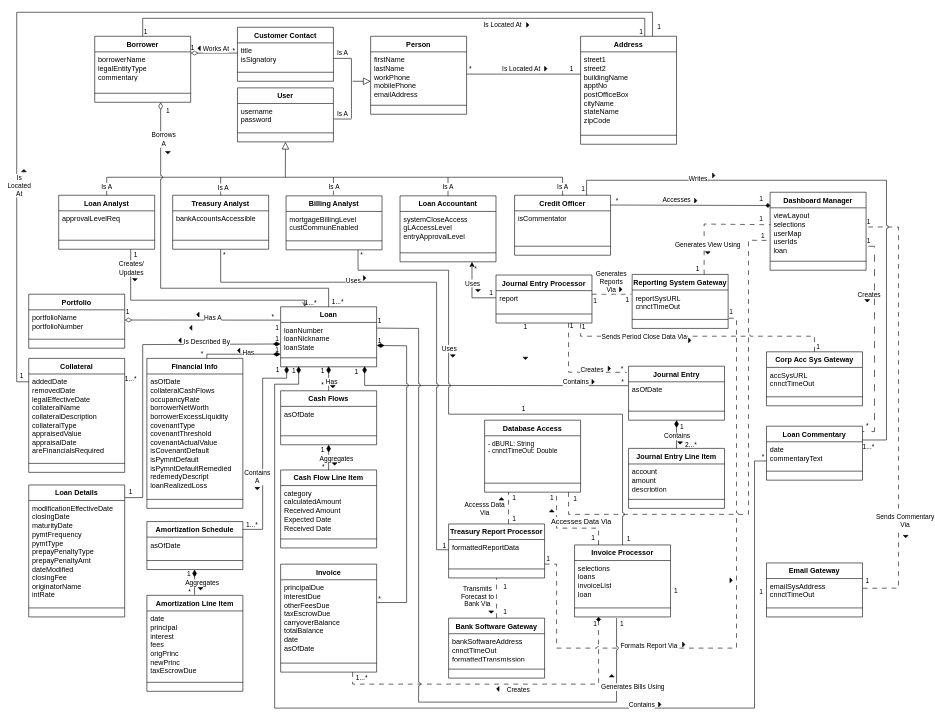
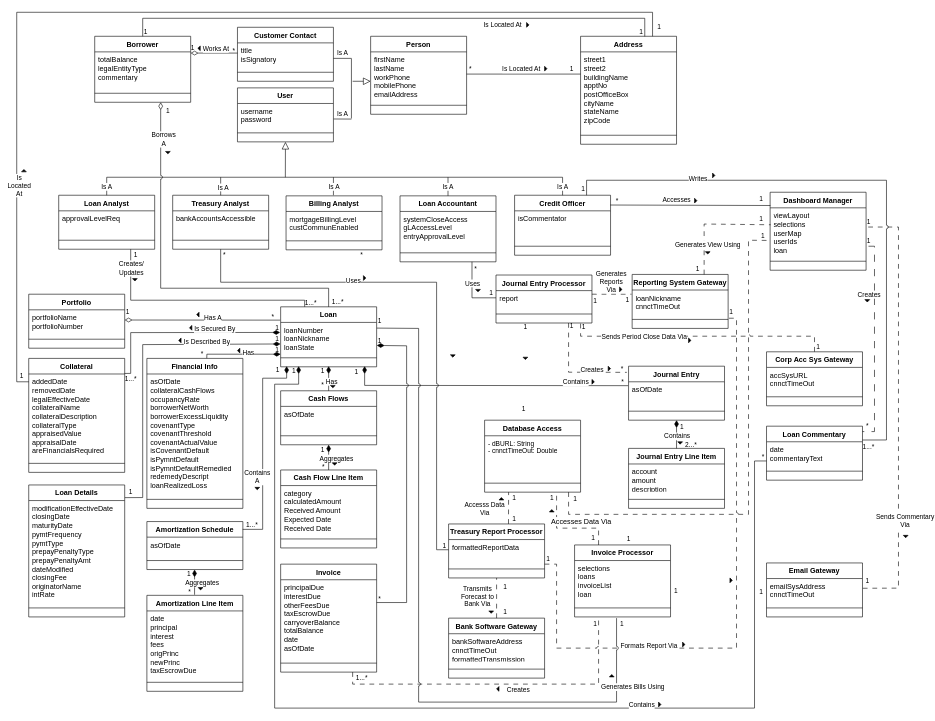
node "borrowerName legalEntityType commentary": label "borrowerName legalEntityType commentary" -> "totalBalance legalEntityType commentary"
edge "Credit Officer" -> "Dashboard Manager": arrowhead diamond -> none
edge "report" -> "Loan Accountant": arrowhead classic -> none
edge "Loan Analyst" -> "Loan": arrowhead open -> none
node "reportSysURL cnnctTimeOut": label "reportSysURL cnnctTimeOut" -> "loanNickname cnnctTimeOut"
edge "Collateral" -> "loanNumber loanNickname loanState": added, label "Is Secured By"
edge "Billing Analyst" -- "Invoice Processor": removed, label "Uses"
edge "Invoice" -> "Invoice Processor": arrowhead diamond -> none
